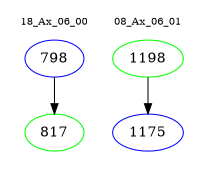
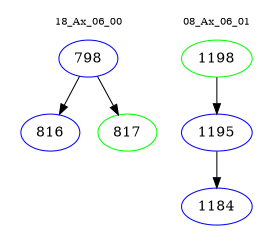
node "816": added
node "1175": label "1175" -> "1195"
node "1184": added
